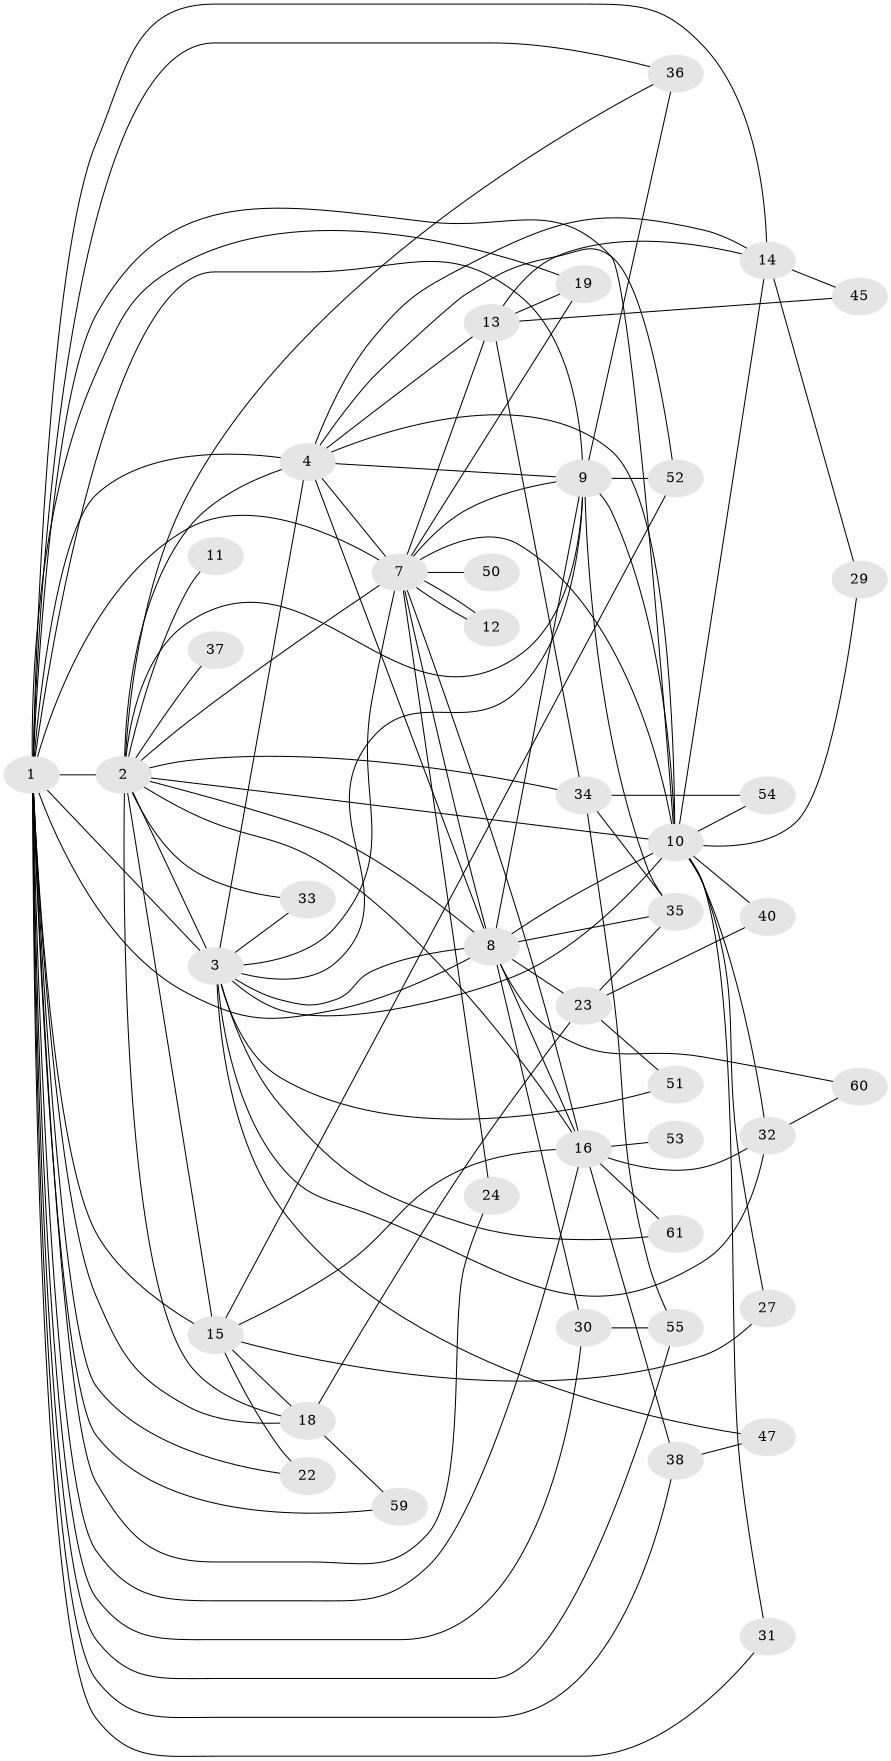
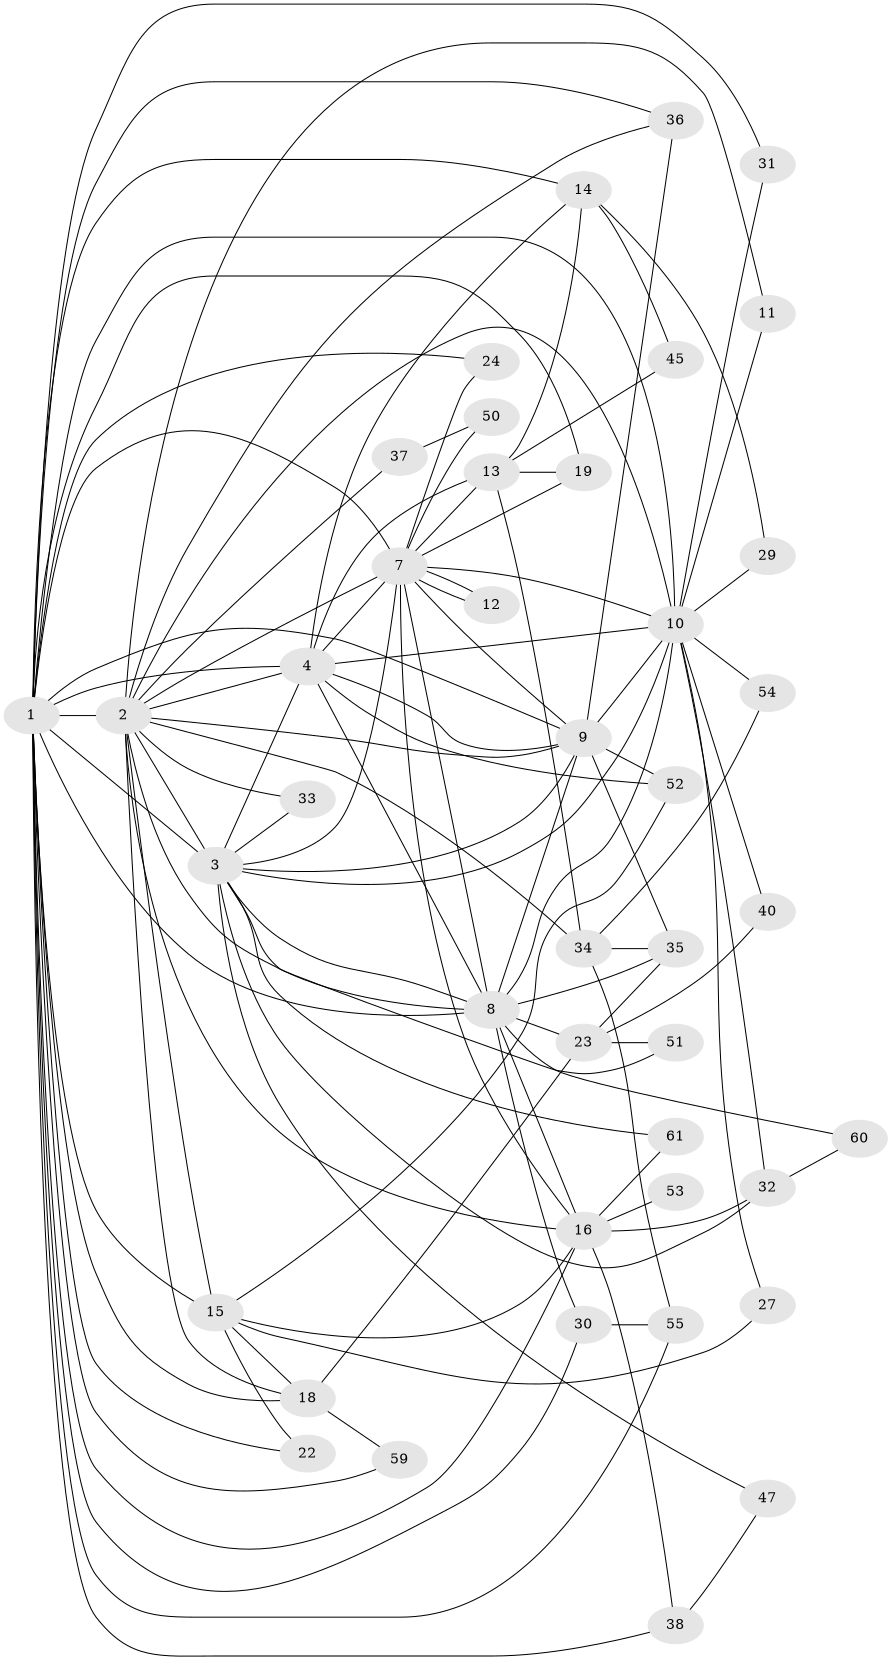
edge "50" -- "37": added
edge "14" -- "10": now "11" -- "10"
